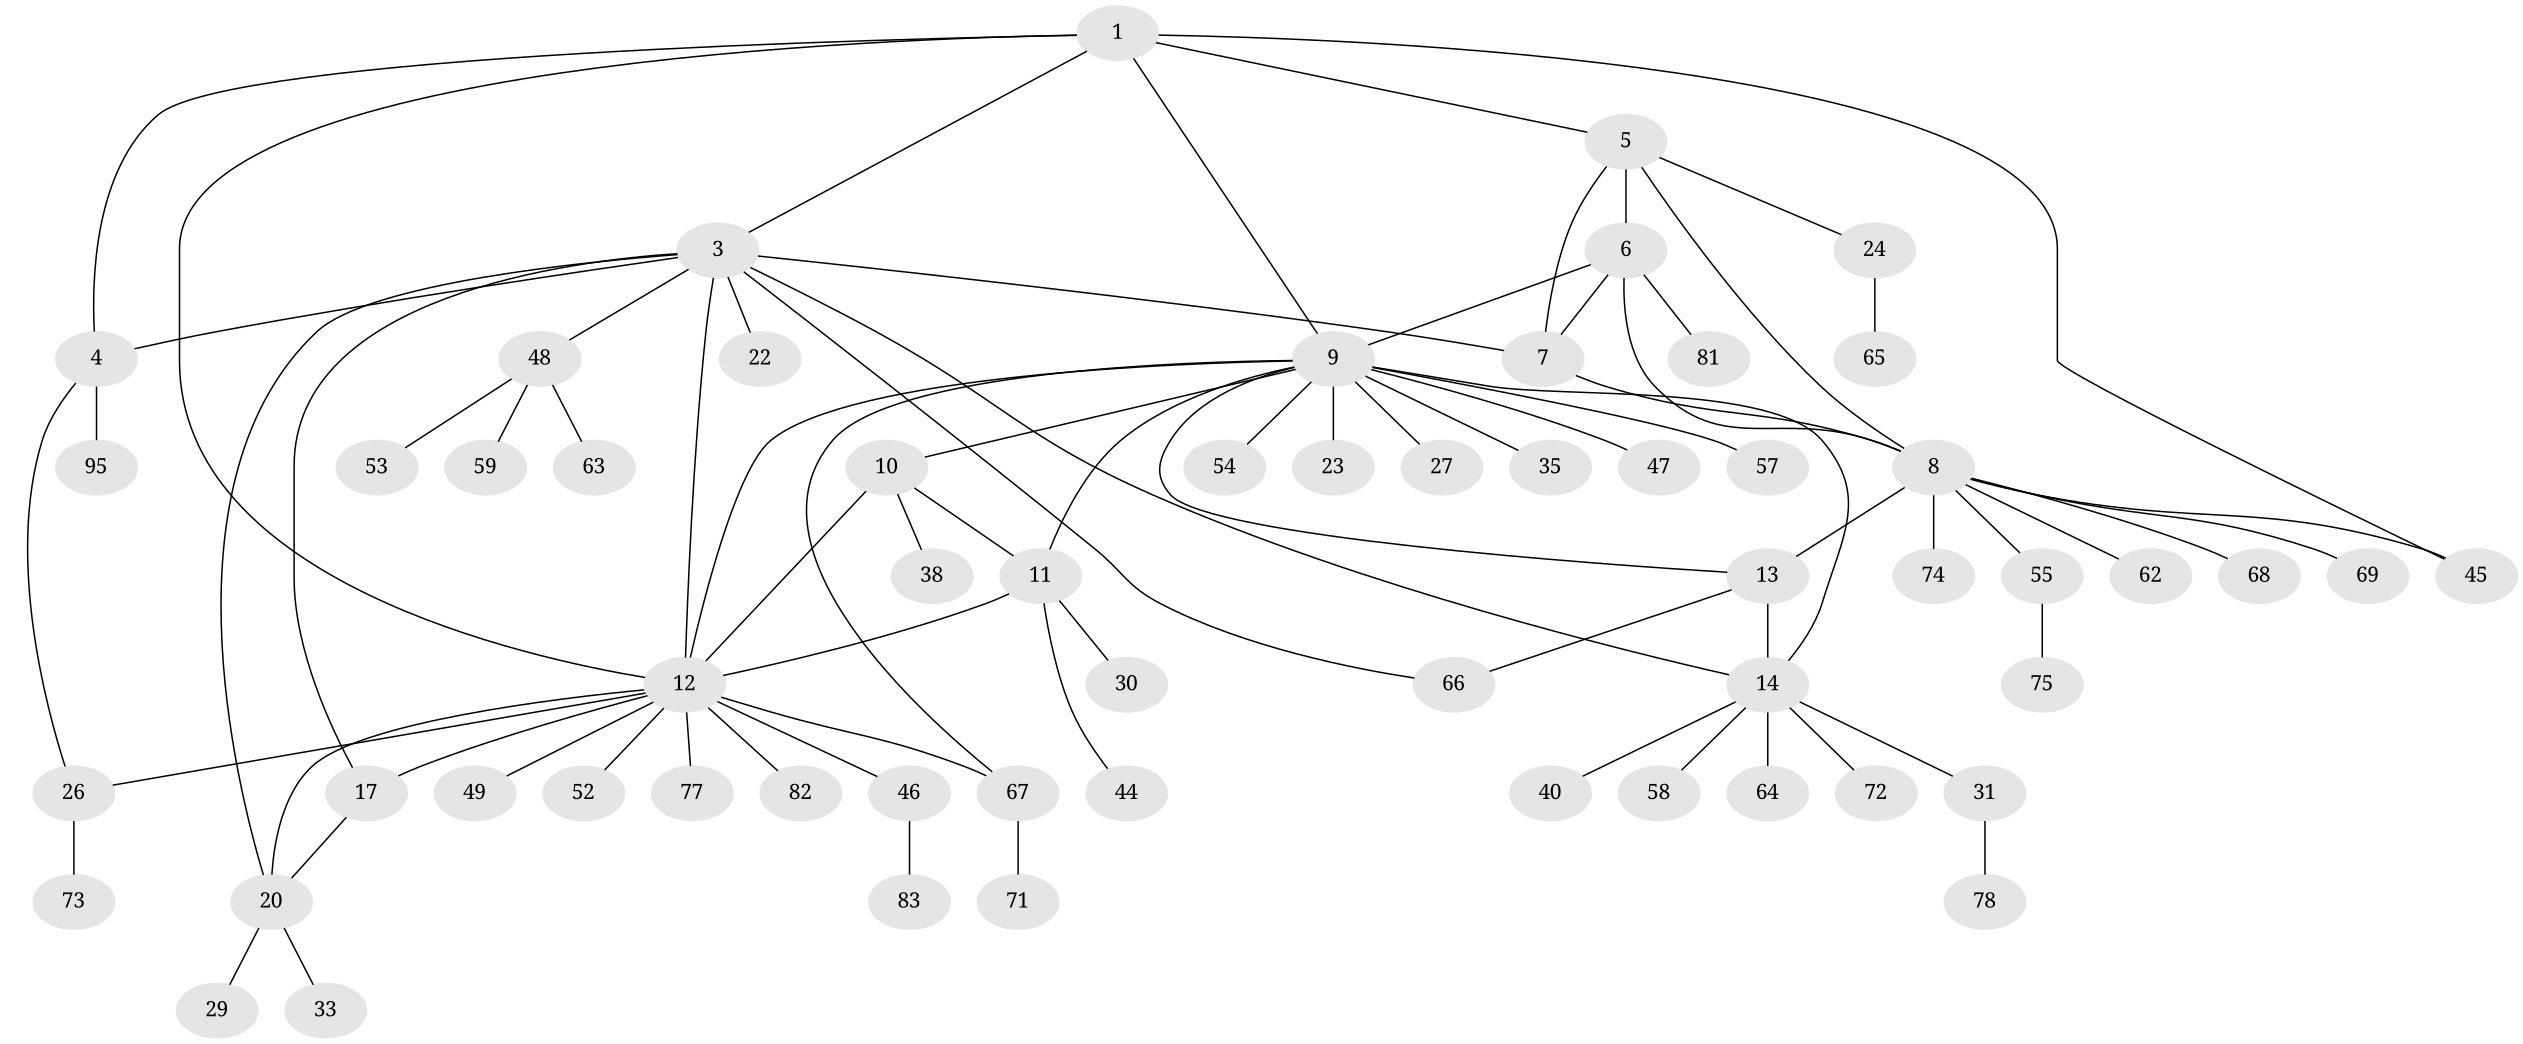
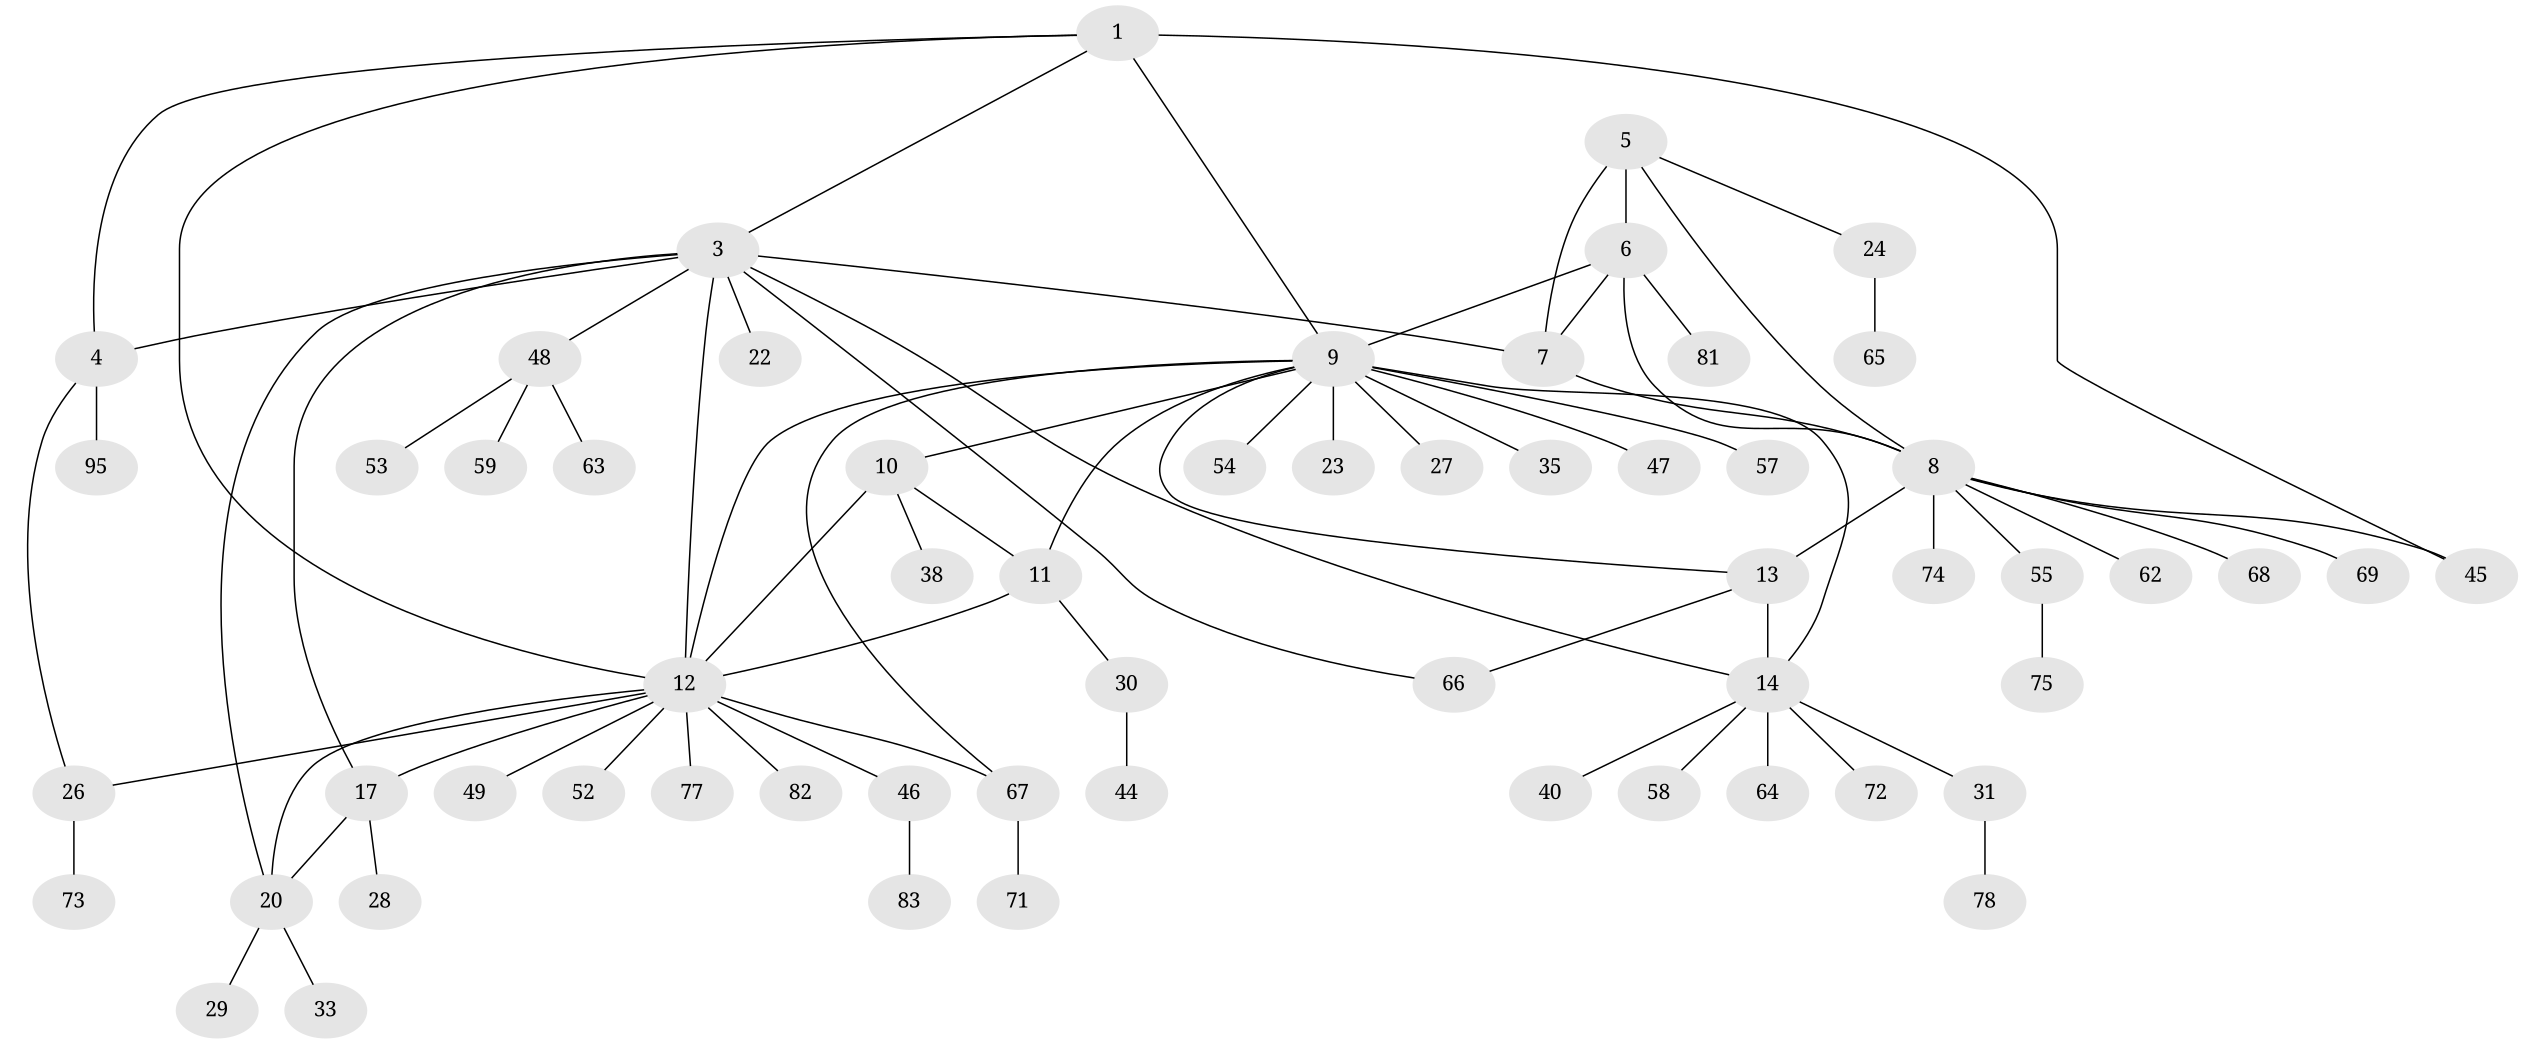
edge "1" -- "5": removed
edge "11" -- "44": now "30" -- "44"
node "28": added
